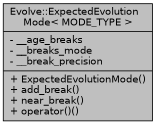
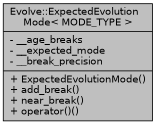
node "Evolve::ExpectedEvolution": text "- __breaks_mode" -> "- __expected_mode"
